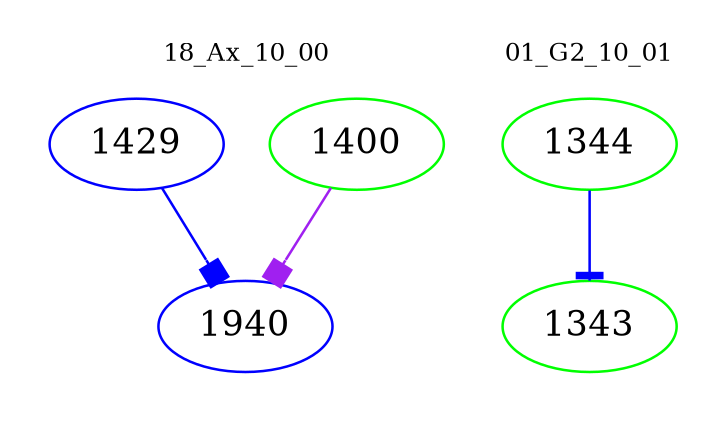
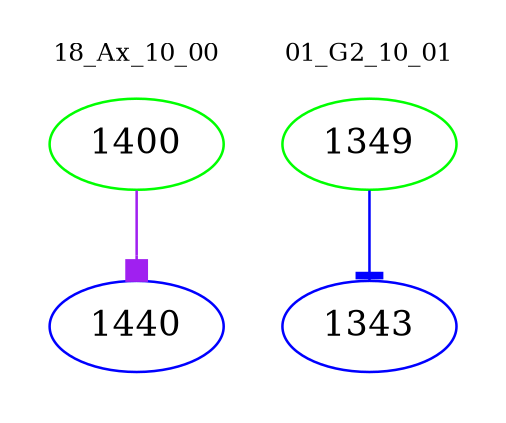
node "1429": removed
node "1344": label "1344" -> "1349"
node "1940": label "1940" -> "1440"
node "1343": color green -> blue
